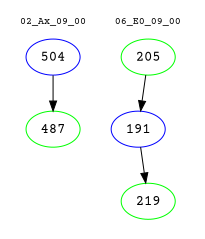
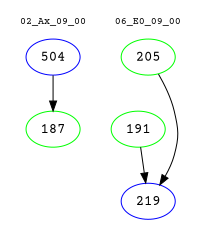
edge "205" -> "191": now "205" -> "219"
node "487": label "487" -> "187"
node "191": color blue -> green
node "219": color green -> blue
